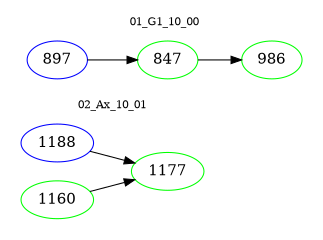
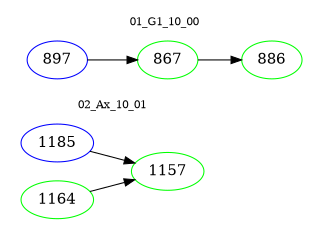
node "847": label "847" -> "867"
node "986": label "986" -> "886"
node "1188": label "1188" -> "1185"
node "1177": label "1177" -> "1157"
node "1160": label "1160" -> "1164"
